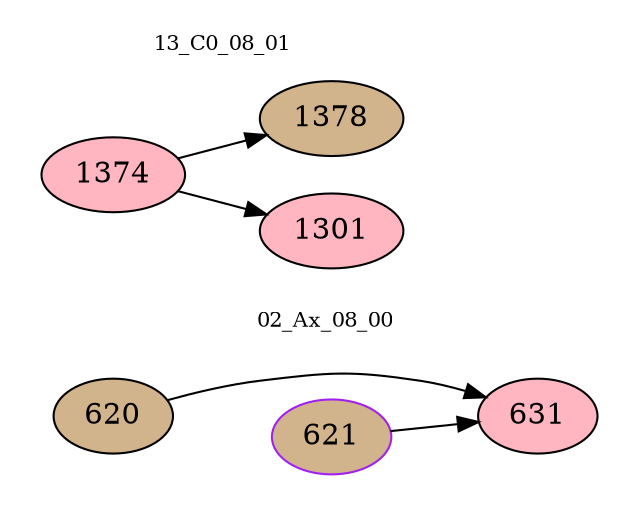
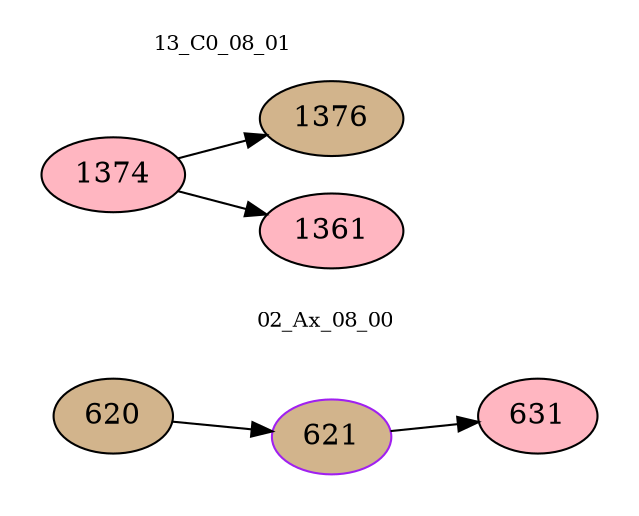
node "1378": label "1378" -> "1376"
node "1301": label "1301" -> "1361"
edge "620" -> "631": now "620" -> "621"
